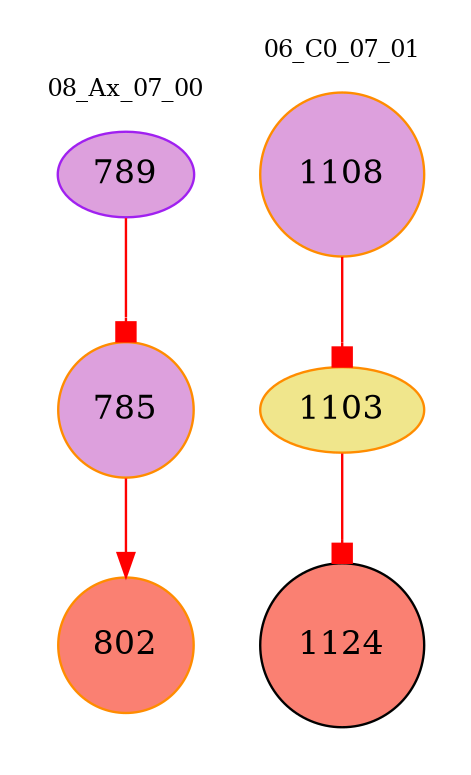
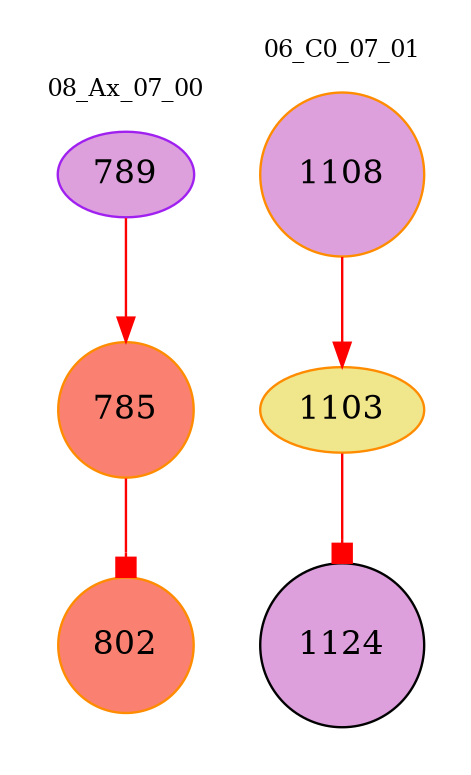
edge "789" -> "785": arrowhead box -> normal
edge "1108" -> "1103": arrowhead box -> normal
node "785": fillcolor plum -> salmon
edge "785" -> "802": arrowhead normal -> box
node "1124": fillcolor salmon -> plum
